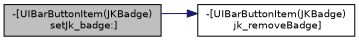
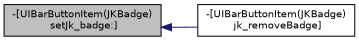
edge "-[UIBarButtonItem(JKBadge) setJk_badge:]" -> "-[UIBarButtonItem(JKBadge) jk_removeBadge]": reversed
